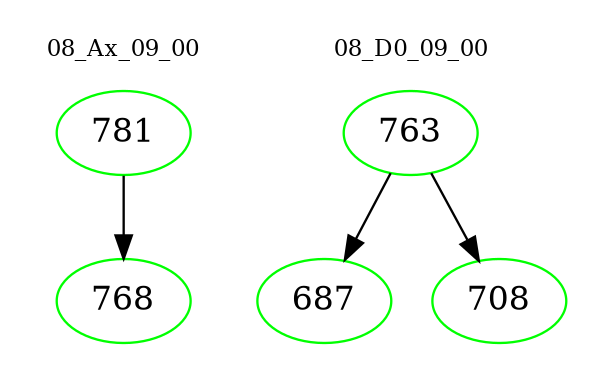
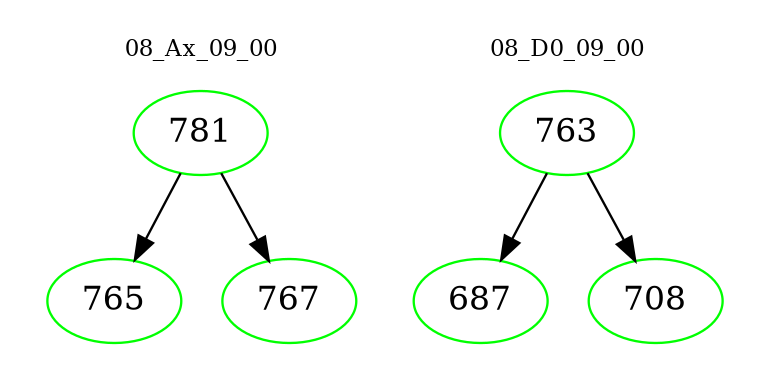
node "768": label "768" -> "765"
node "767": added
